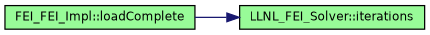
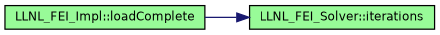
node "FEI_FEI_Impl::loadComplete": label "FEI_FEI_Impl::loadComplete" -> "LLNL_FEI_Impl::loadComplete"
